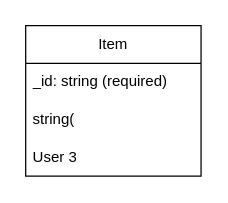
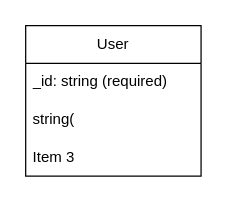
node "Item": label "Item" -> "User"
node "User 3": label "User 3" -> "Item 3"
